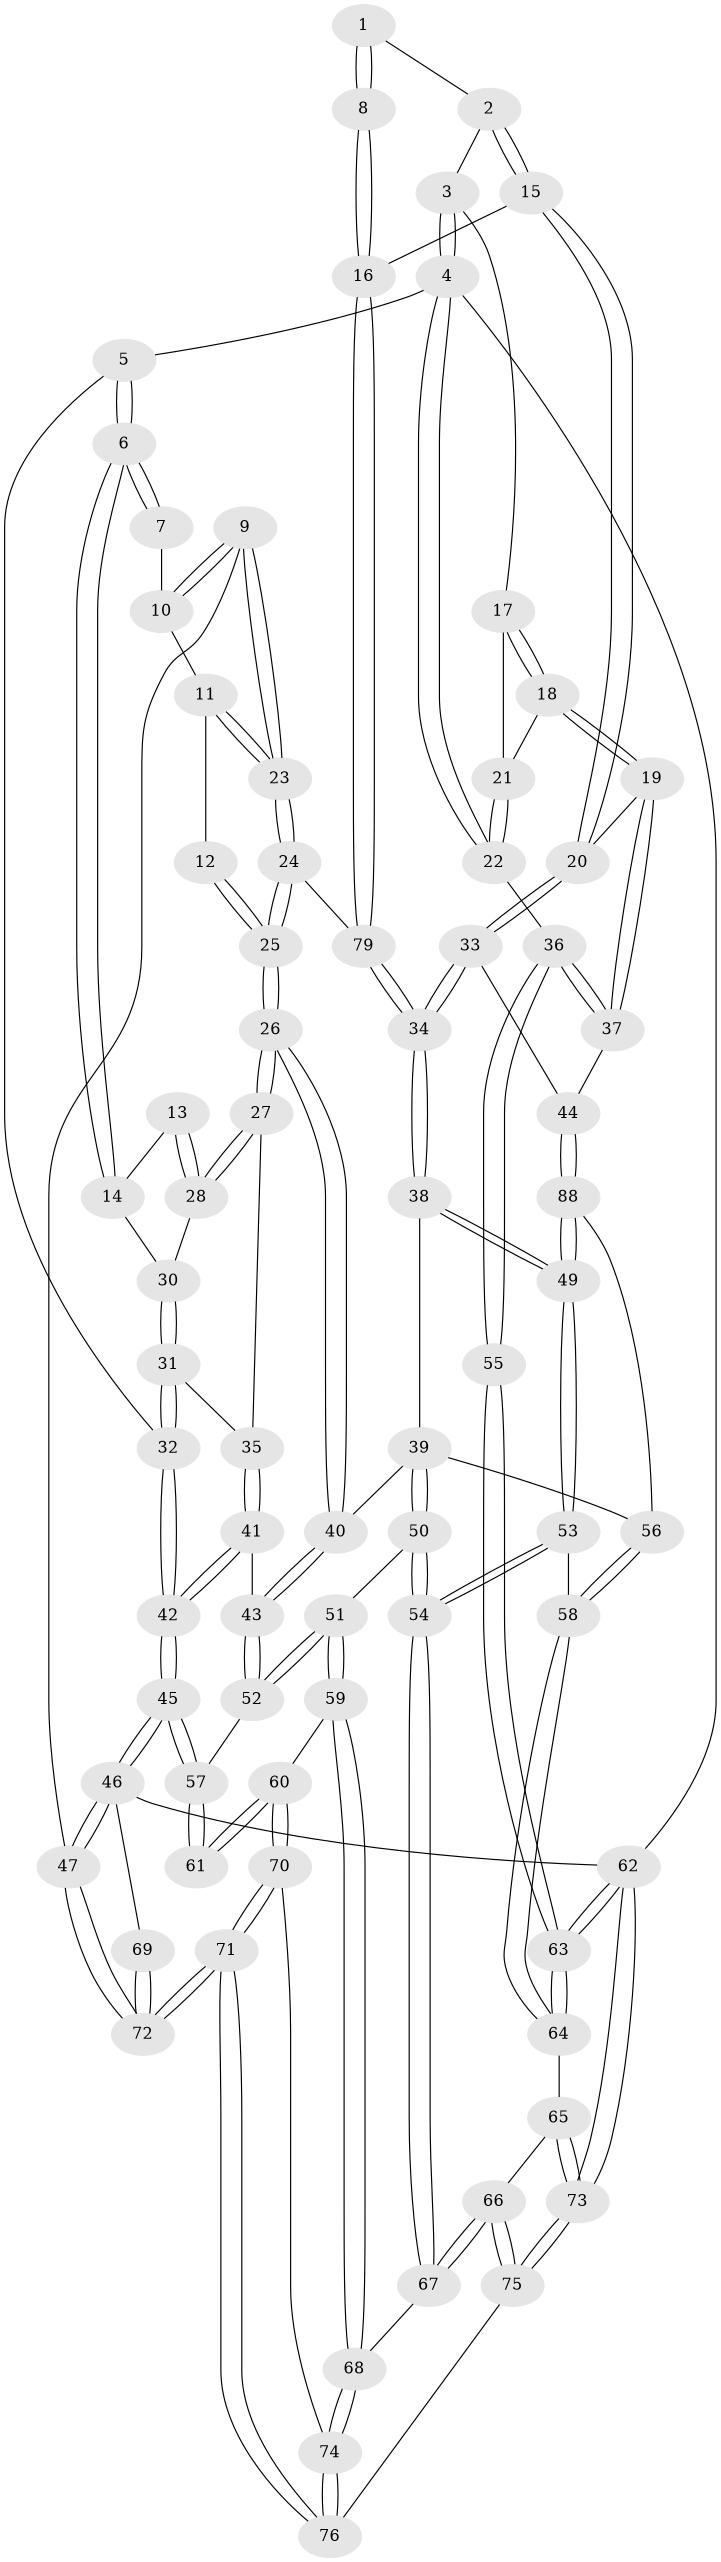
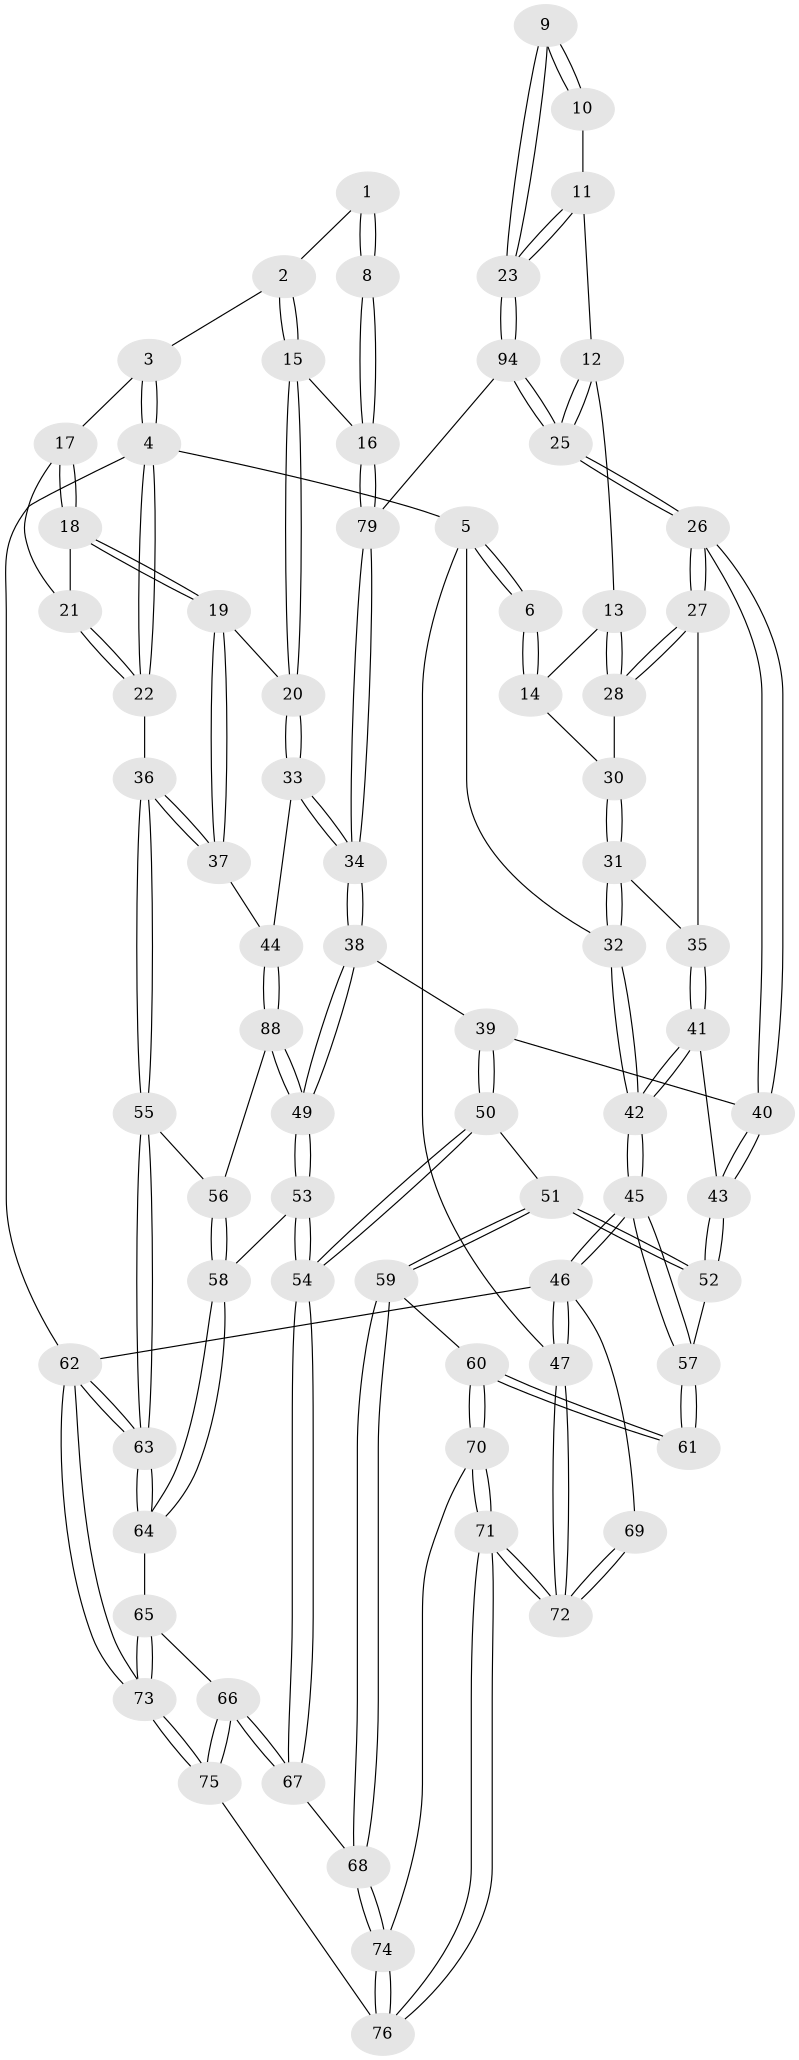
edge "12" -- "13": added
node "7": removed
node "24": label "24" -> "94"
edge "9" -- "47": now "5" -- "47"
edge "39" -- "56": now "55" -- "56"
